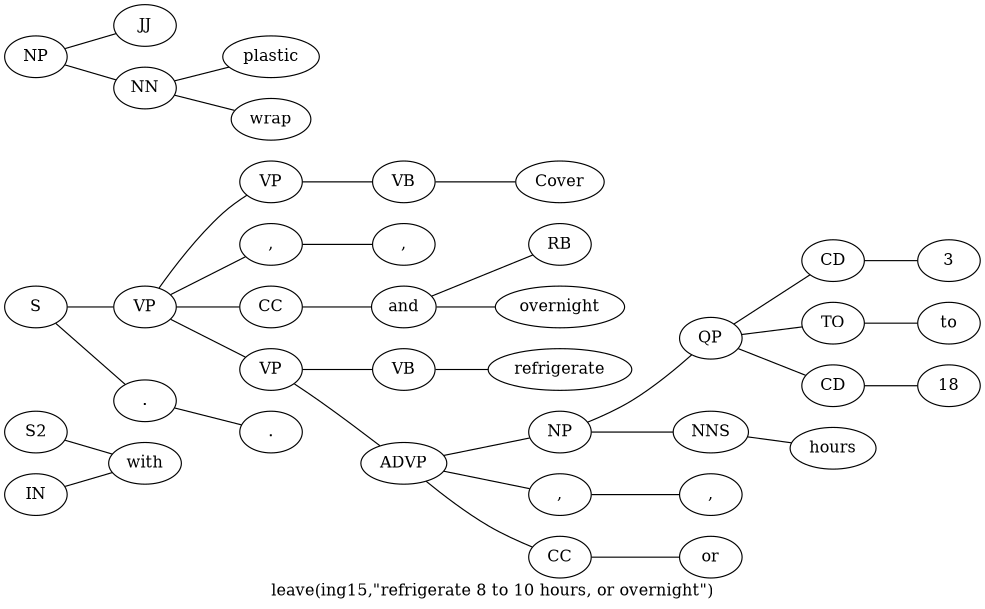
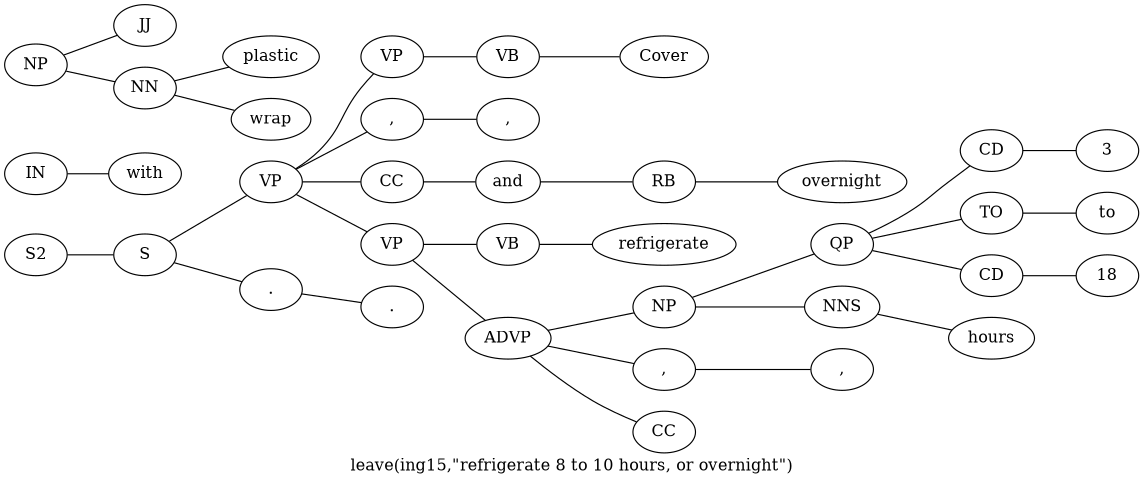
edge "and" -- "overnight": now "RB" -- "overnight"
edge "S2" -- "with": now "S2" -- "S"
node "or": removed
